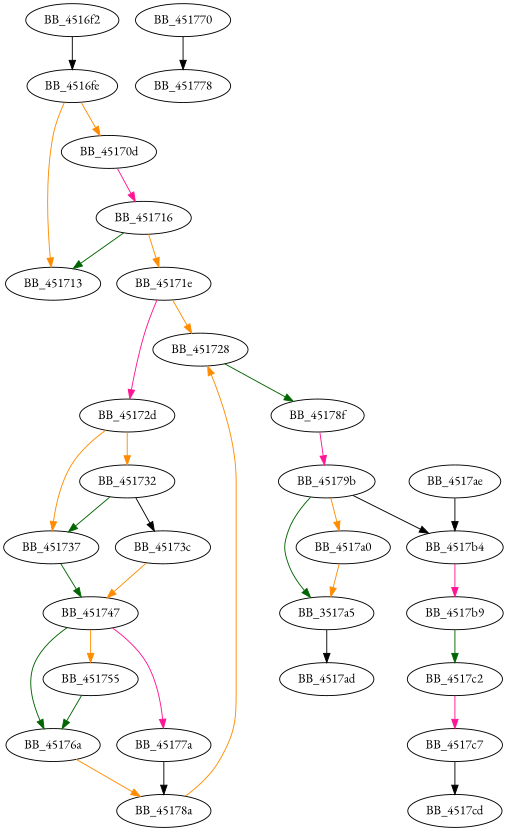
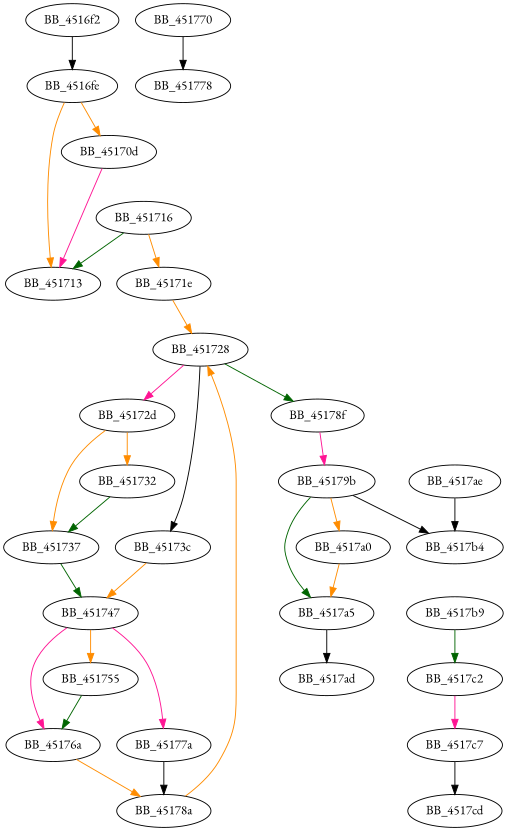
edge "BB_45170d" -> "BB_451716": now "BB_45170d" -> "BB_451713"
edge "BB_45171e" -> "BB_45172d": now "BB_451728" -> "BB_45172d"
edge "BB_451732" -> "BB_45173c": now "BB_451728" -> "BB_45173c"
edge "BB_4517b4" -> "BB_4517b9": removed
node "BB_3517a5": label "BB_3517a5" -> "BB_4517a5"
edge "BB_451747" -> "BB_45176a": color darkgreen -> deeppink
